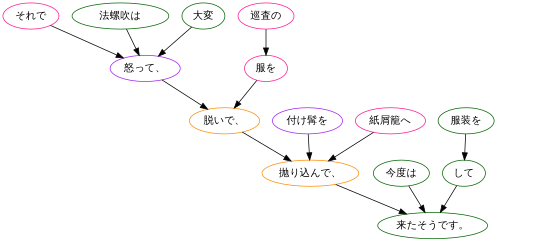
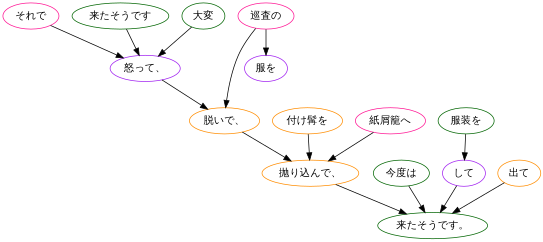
node "法螺吹は": label "法螺吹は" -> "来たそうです"
node "服を": color deeppink -> purple
edge "服を" -> "脱いで、": now "巡査の" -> "脱いで、"
node "付け髯を": color purple -> darkorange
node "して": color darkgreen -> purple
node "出て": added
